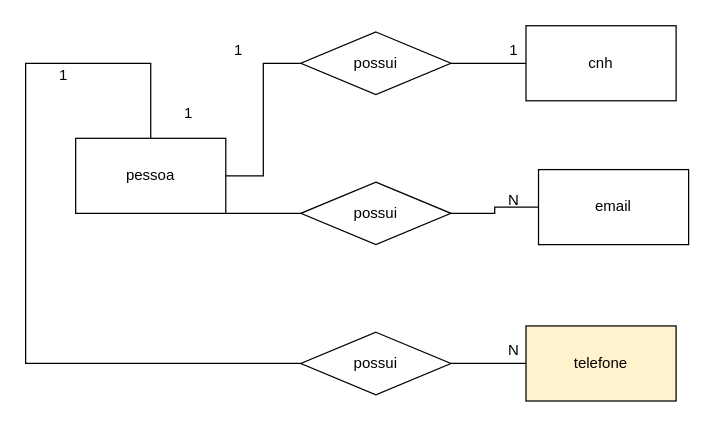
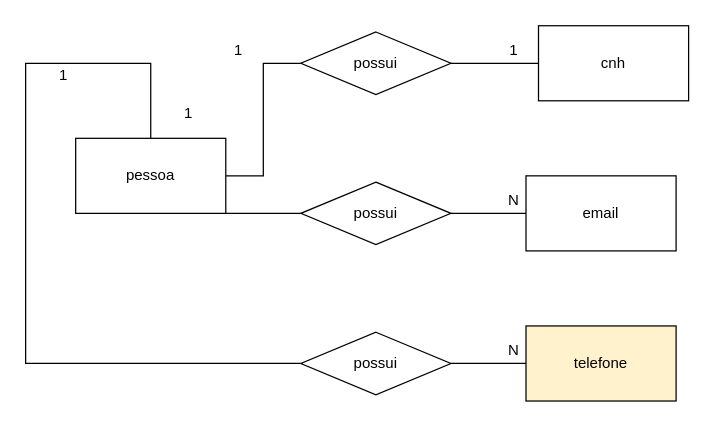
node "cnh": moved (601, 63) -> (613, 63)
node "email": moved (613, 207) -> (601, 213)
